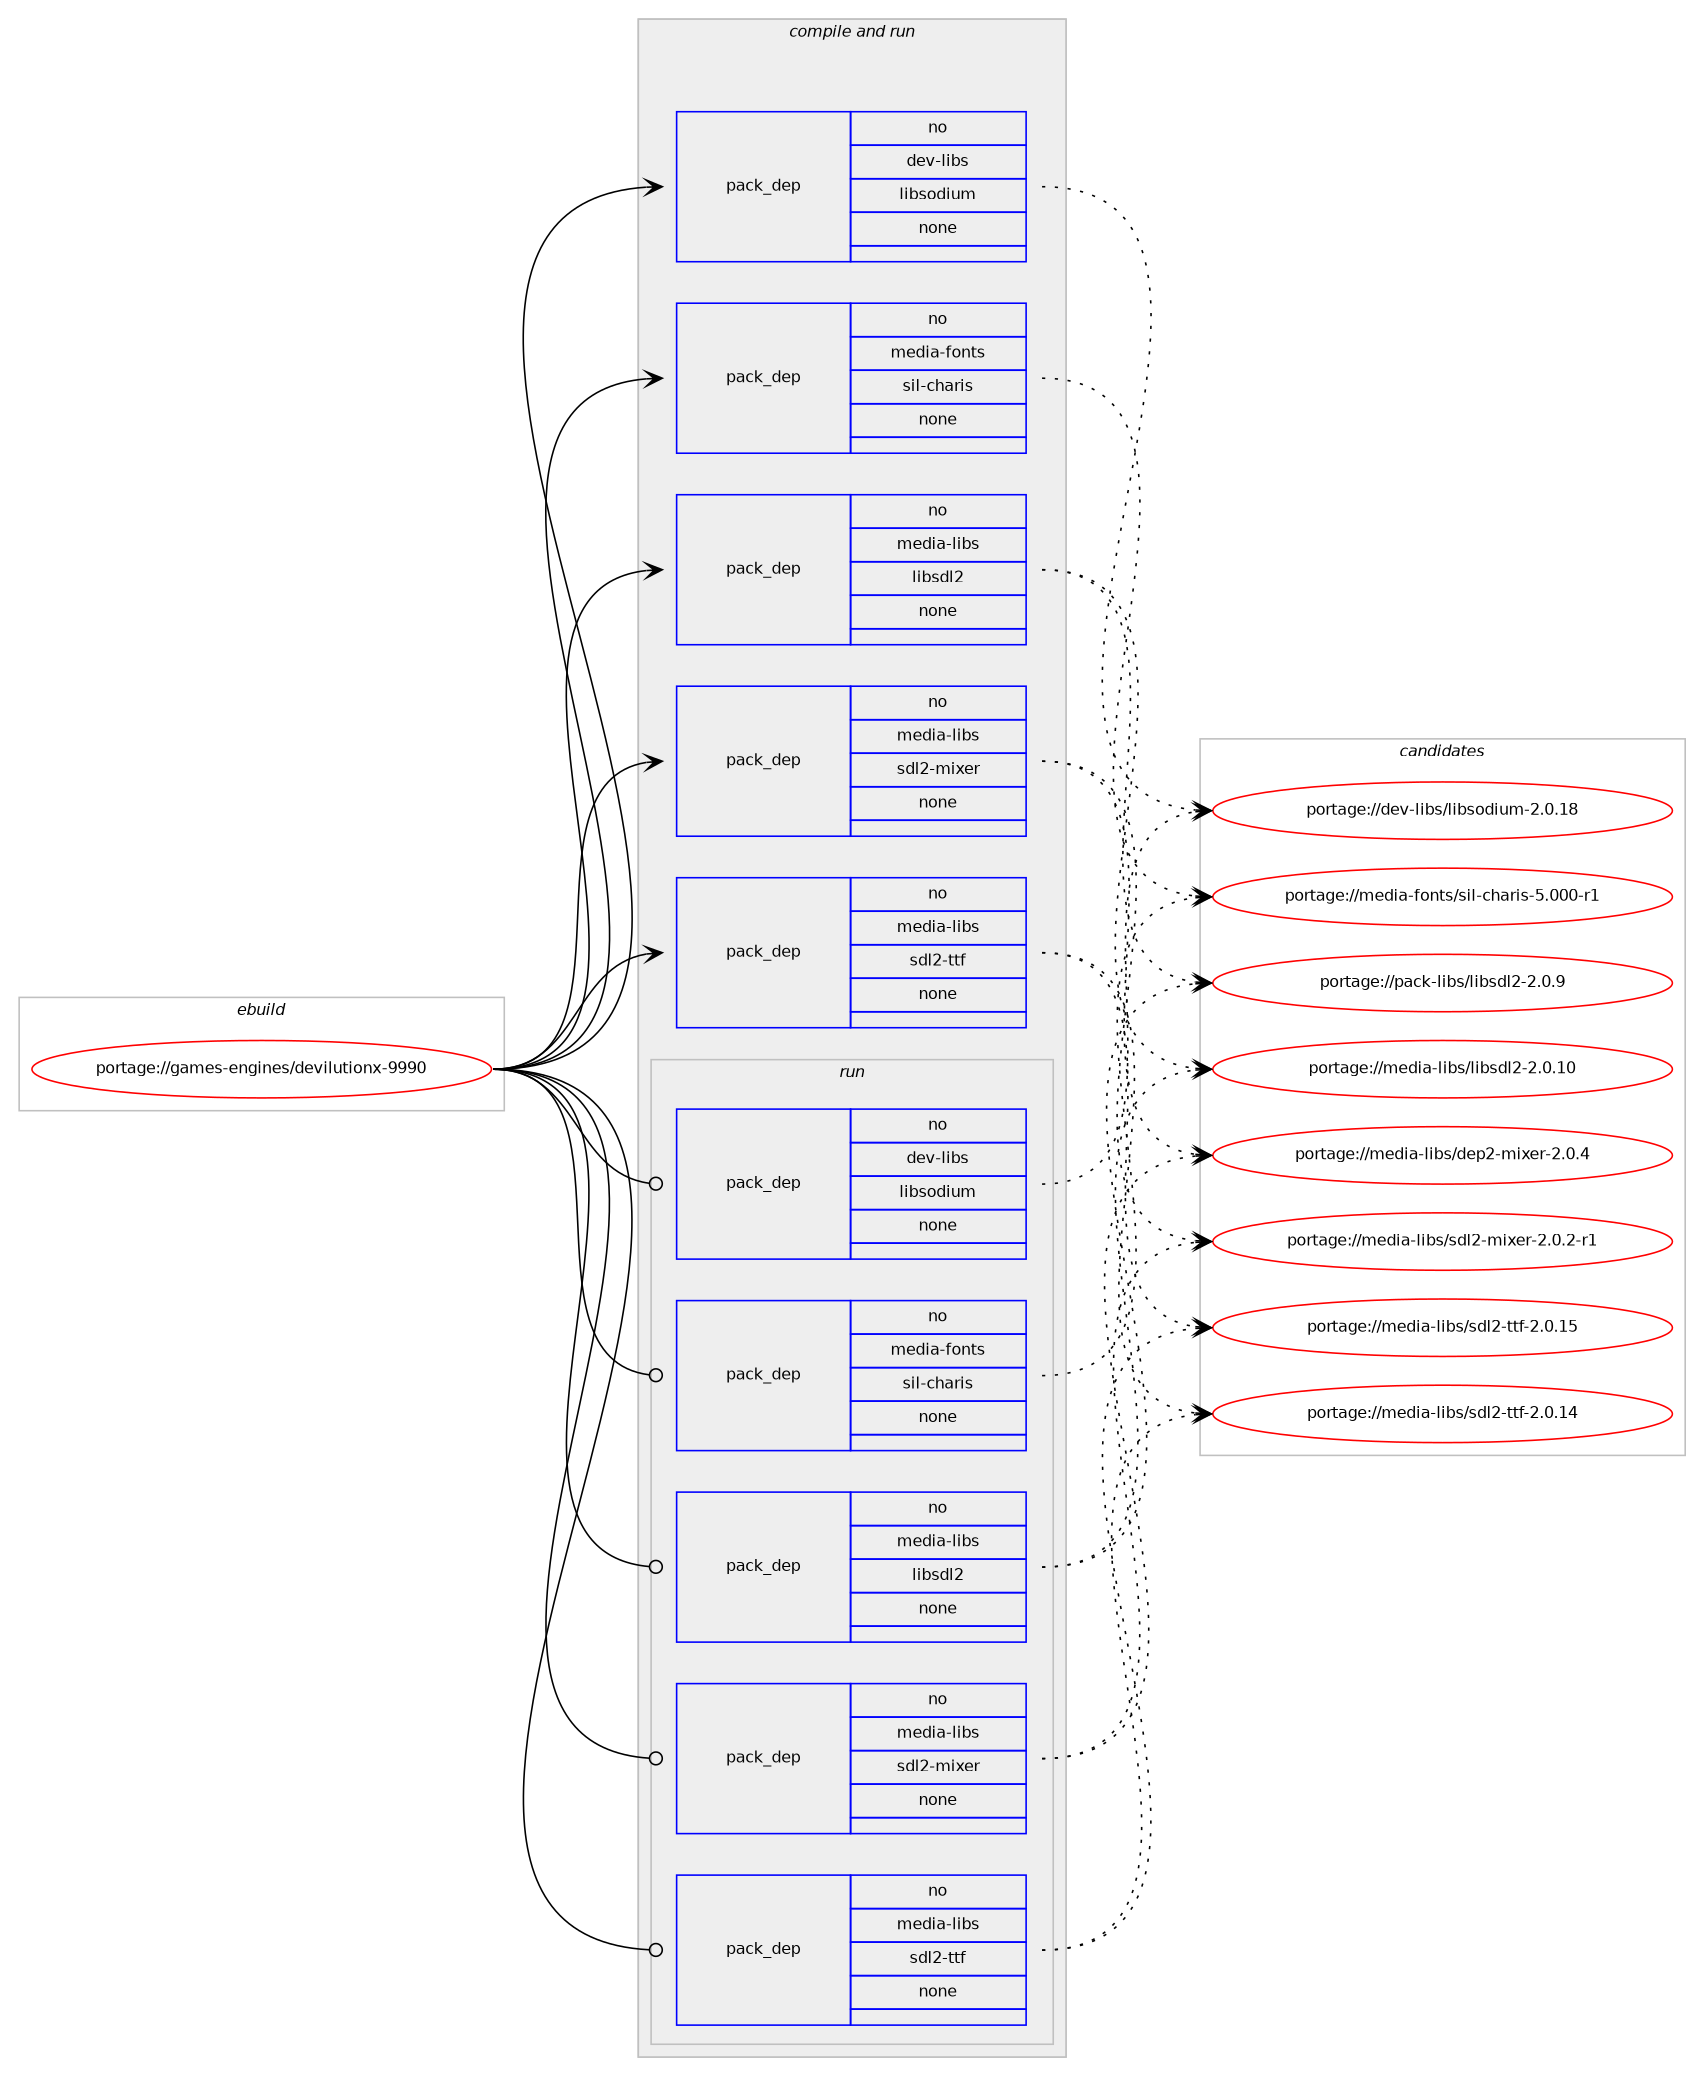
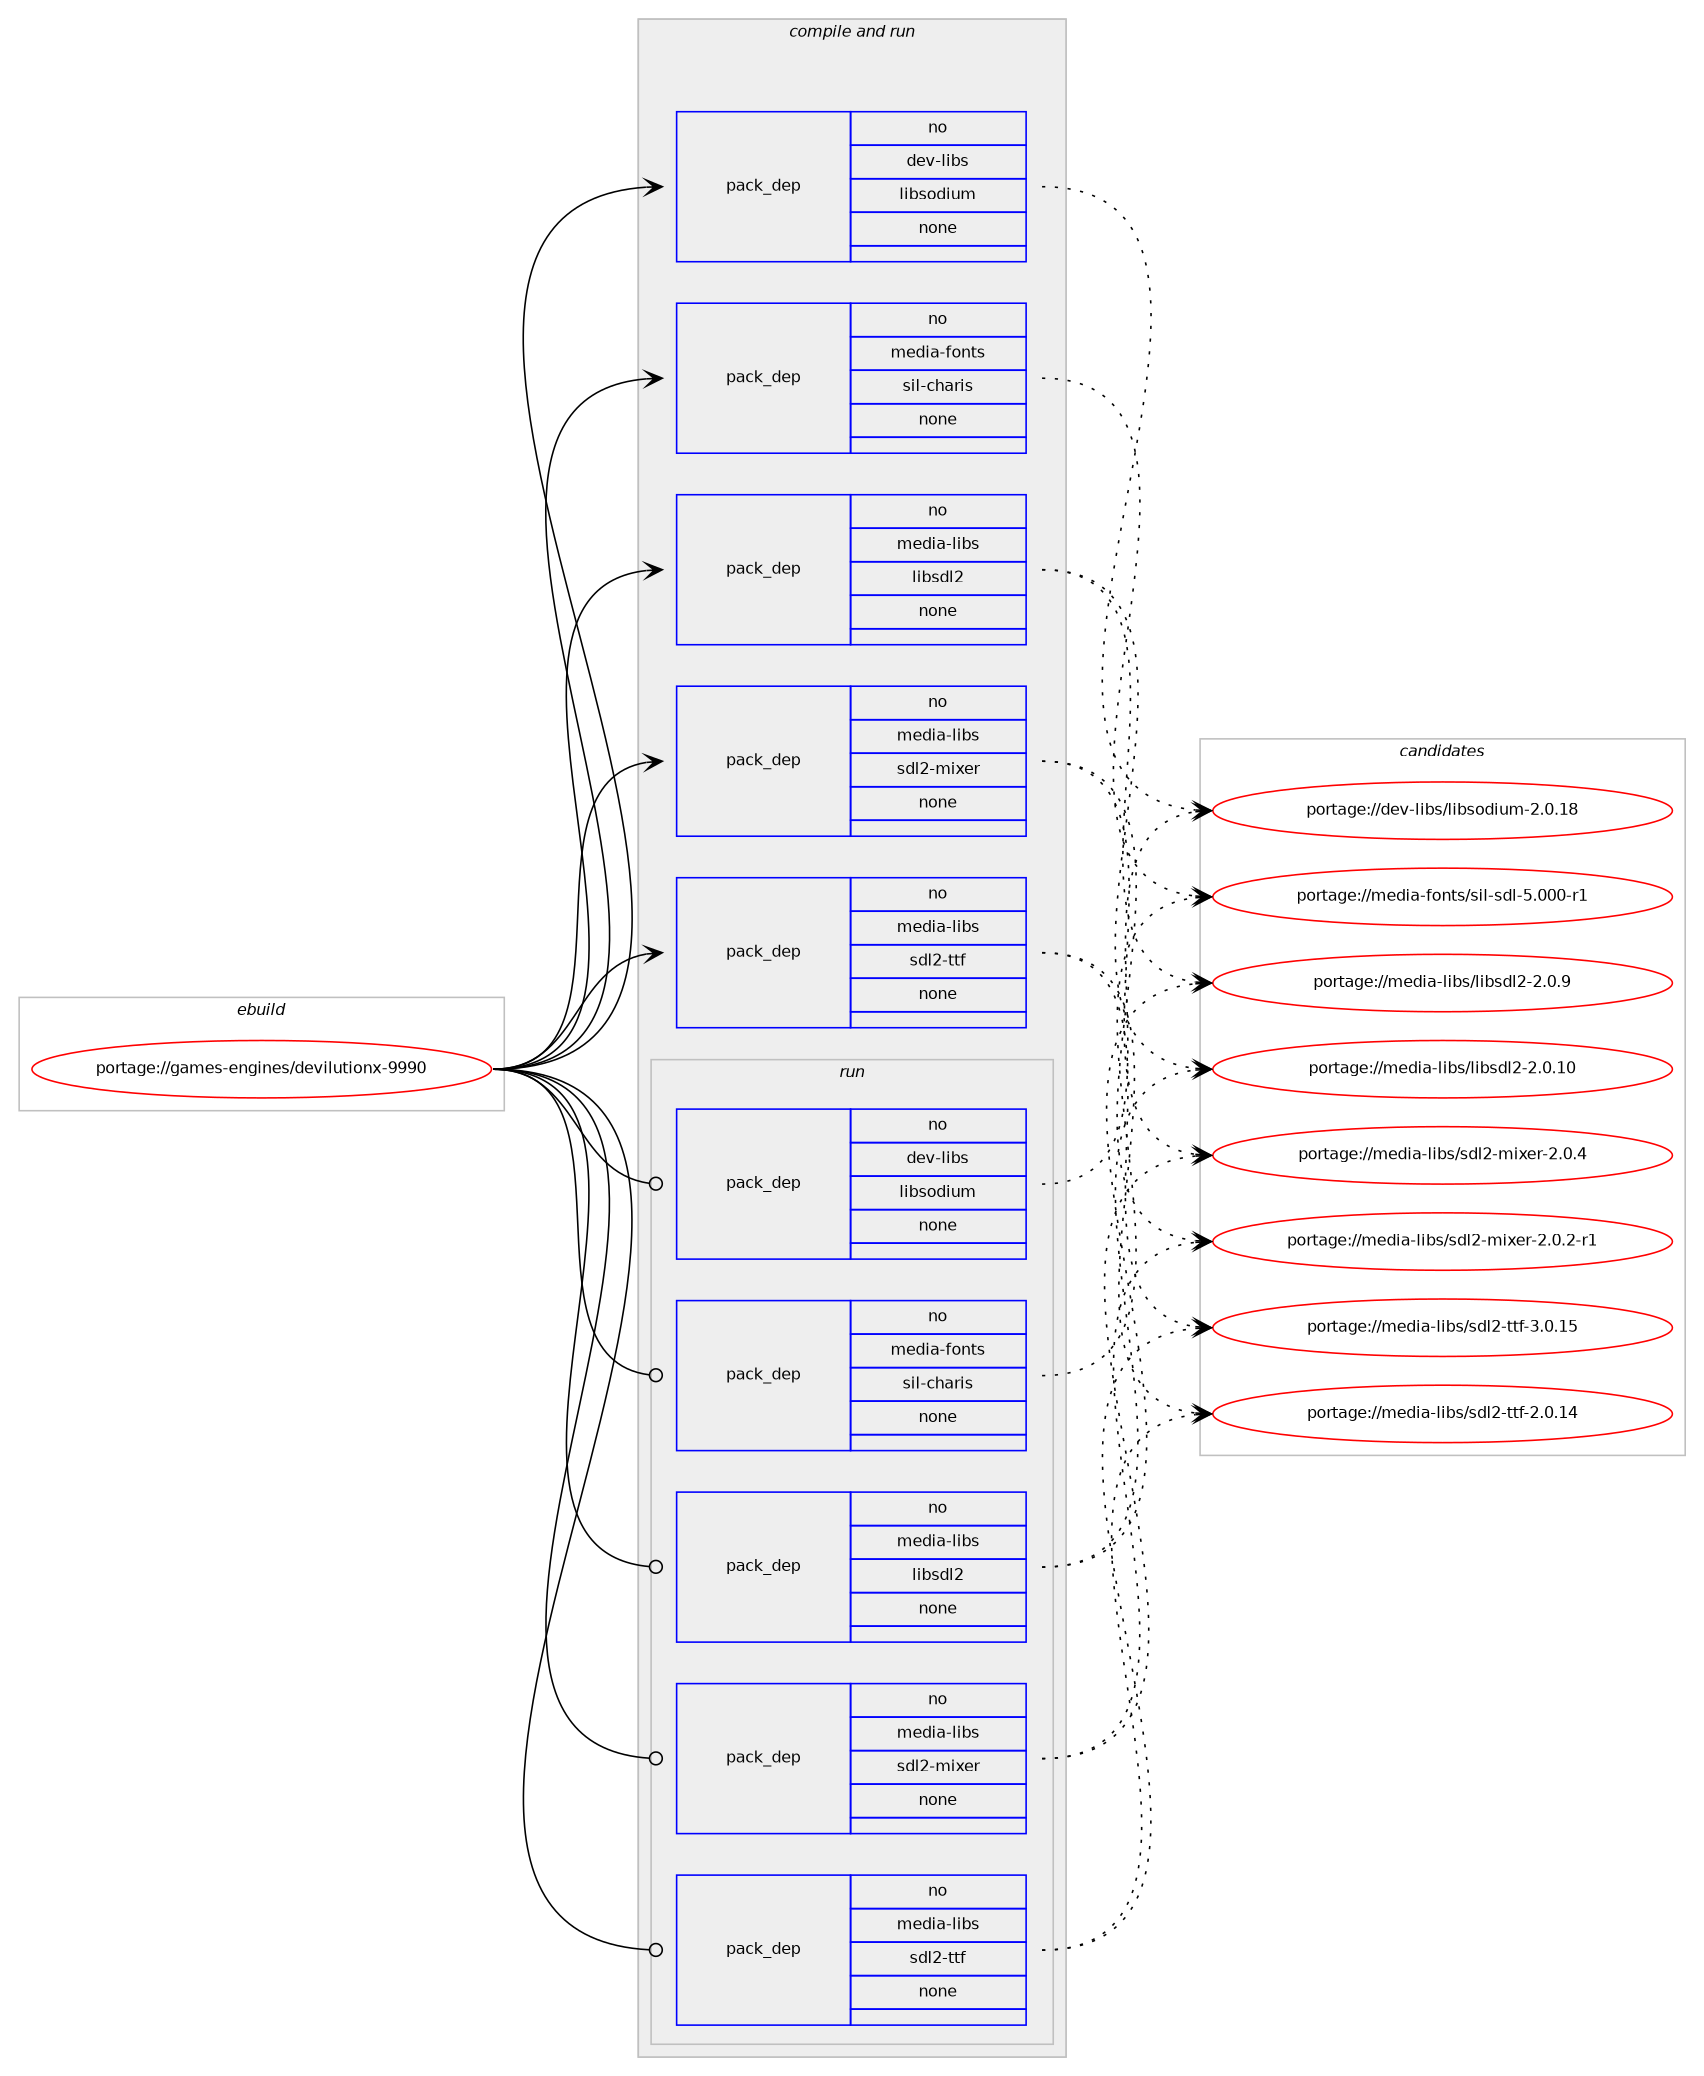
node "portage://media-fonts/sil-charis-5.000-r1": label "portage://media-fonts/sil-charis-5.000-r1" -> "portage://media-fonts/sil-sdl-5.000-r1"
node "portage://pack-libs/libsdl2-2.0.9": label "portage://pack-libs/libsdl2-2.0.9" -> "portage://media-libs/libsdl2-2.0.9"
node "portage://media-libs/dep2-mixer-2.0.4": label "portage://media-libs/dep2-mixer-2.0.4" -> "portage://media-libs/sdl2-mixer-2.0.4"
node "portage://media-libs/sdl2-ttf-2.0.15": label "portage://media-libs/sdl2-ttf-2.0.15" -> "portage://media-libs/sdl2-ttf-3.0.15"
